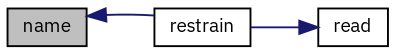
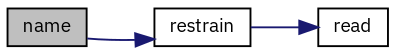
edge "restrain" -> "name": reversed
